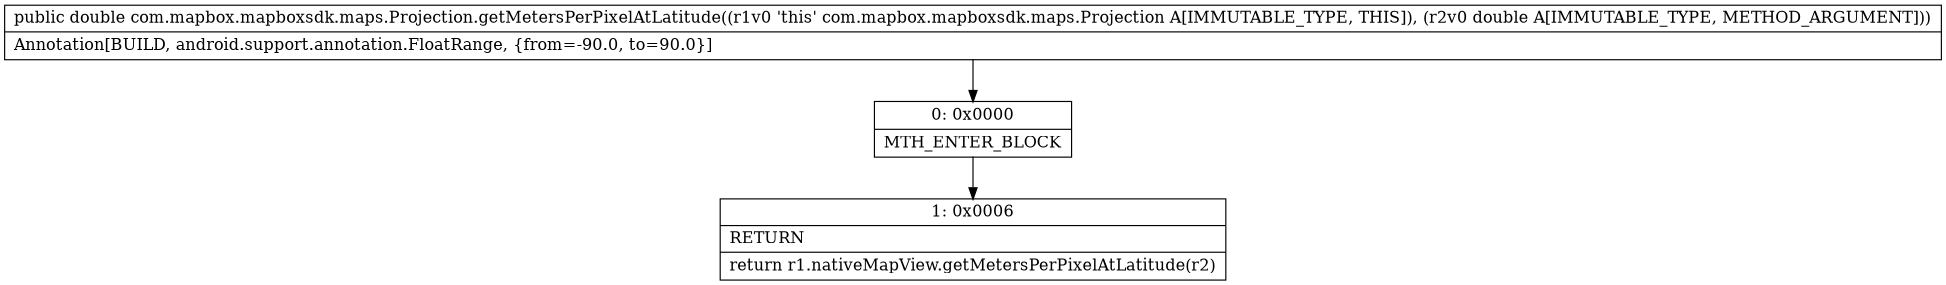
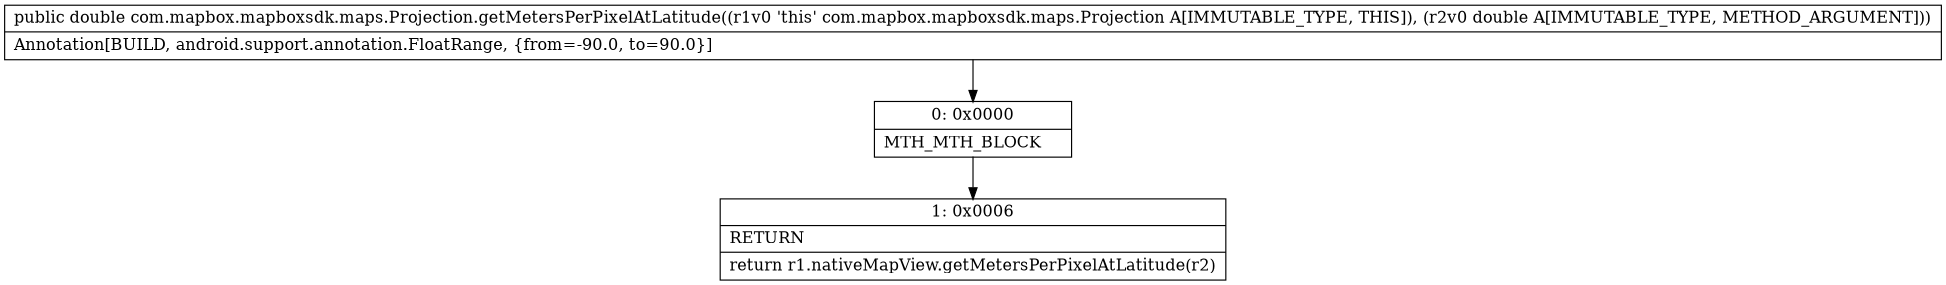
node "0: 0x0000": text "MTH_ENTER_BLOCK" -> "MTH_MTH_BLOCK"
